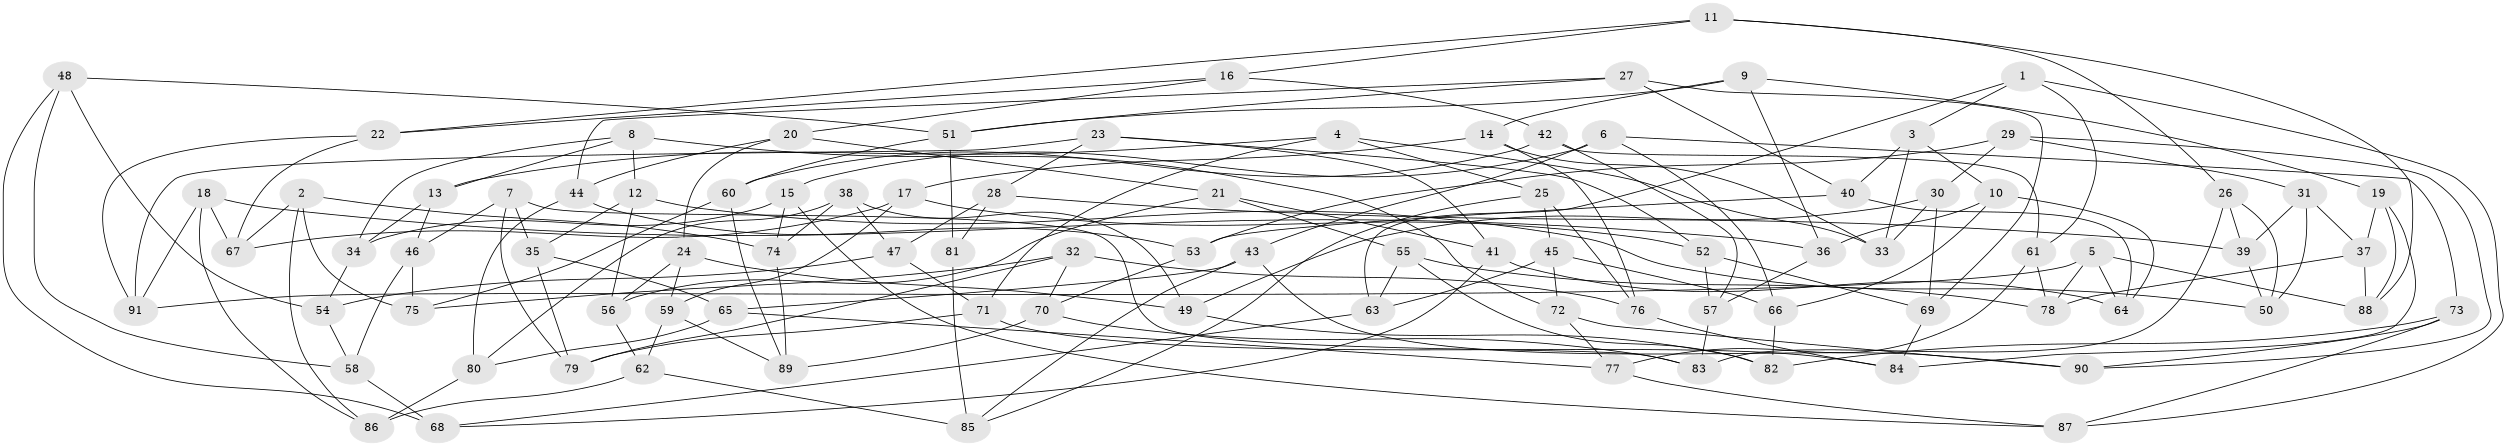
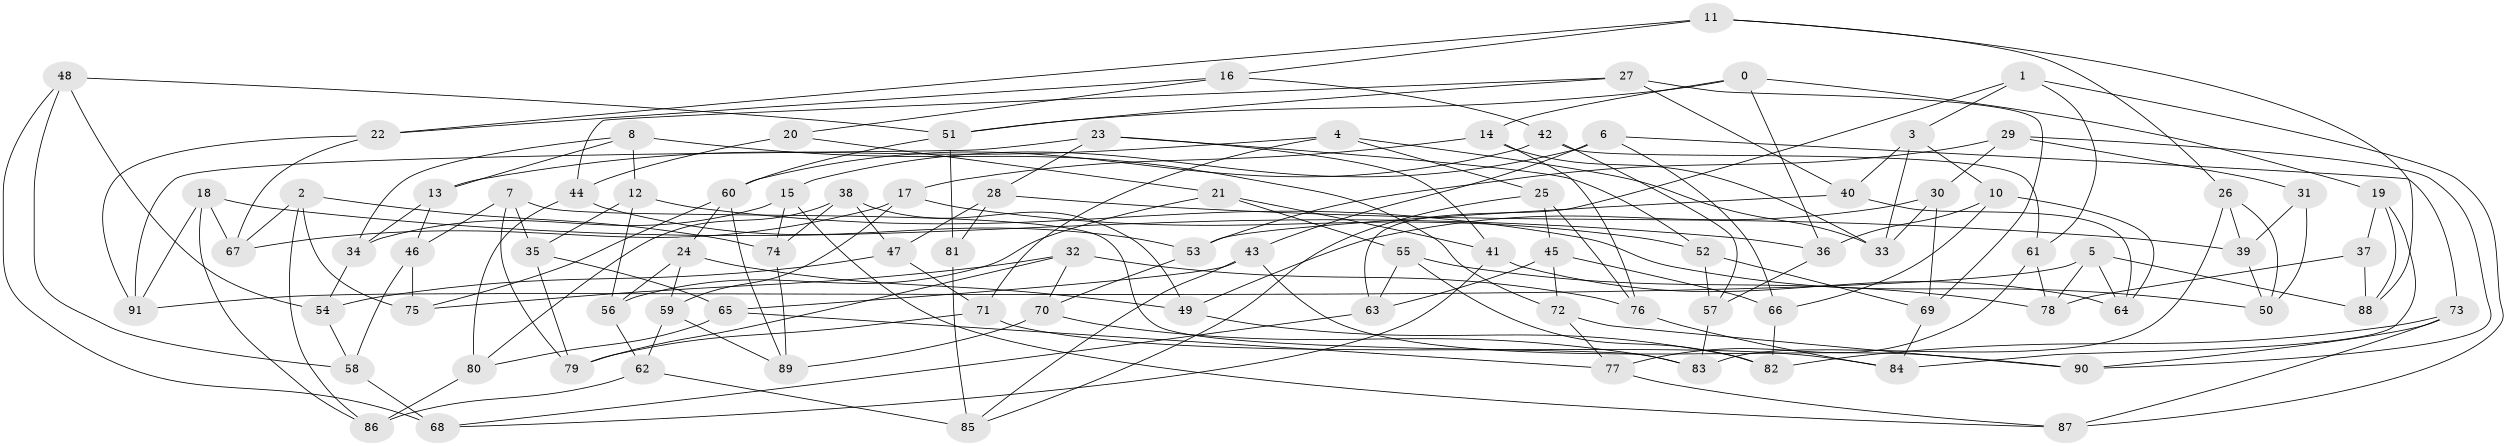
node "9": label "9" -> "0"
edge "20" -- "24": now "60" -- "24"
edge "31" -- "37": removed
